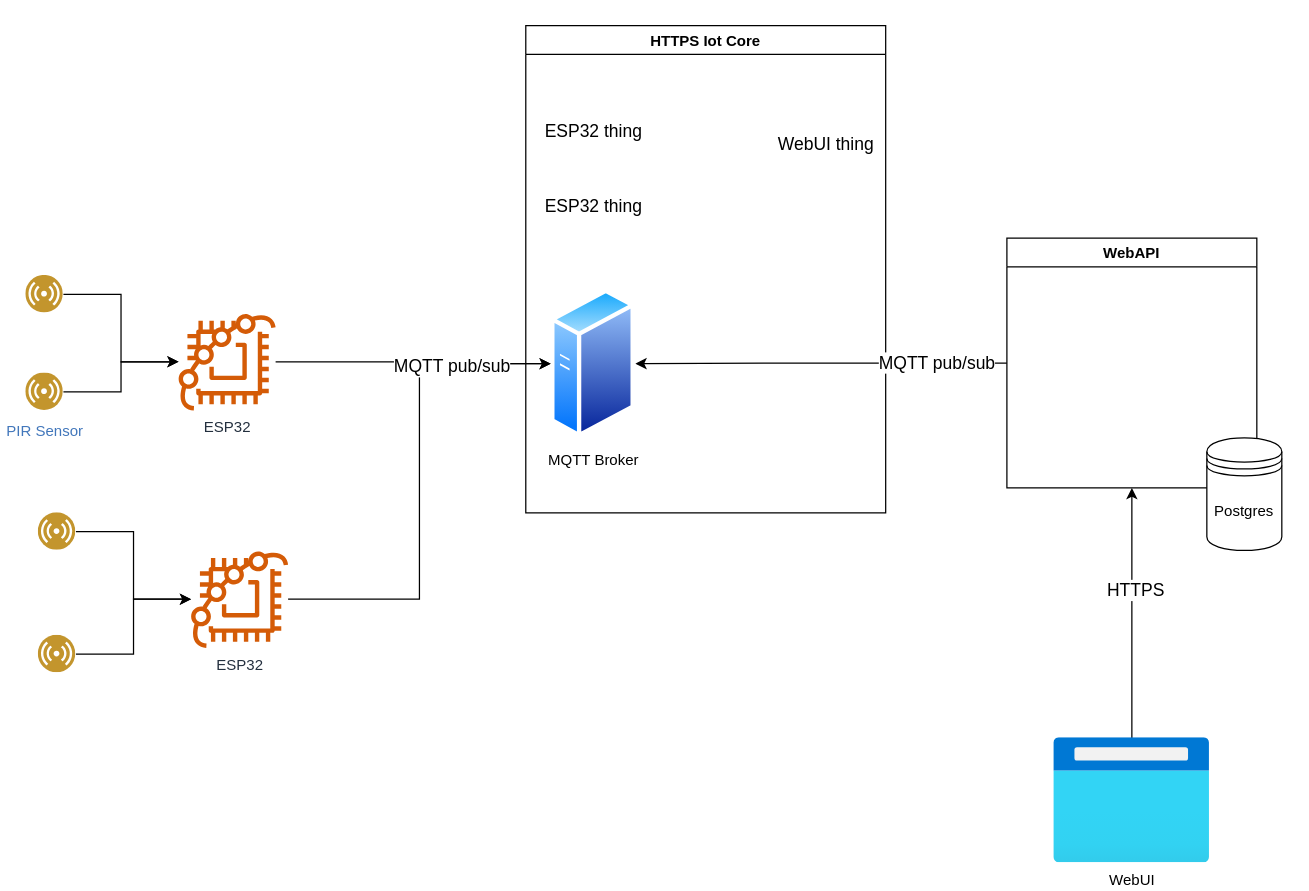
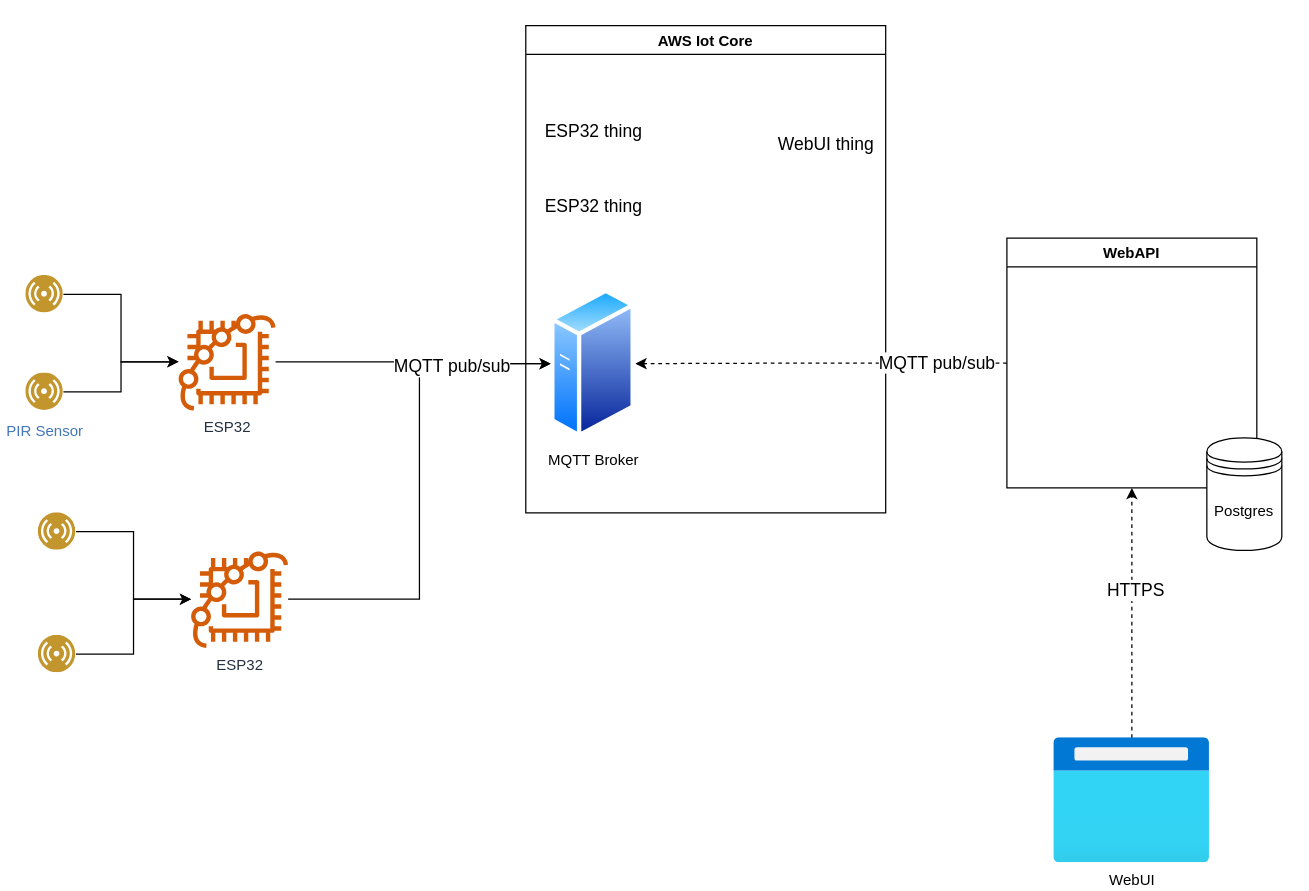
node "HTTPS Iot Core": label "HTTPS Iot Core" -> "AWS Iot Core"
edge "WebAPI" -> "MQTT Broker": style solid -> dashed
edge "WebUI" -> "WebAPI": style solid -> dashed
